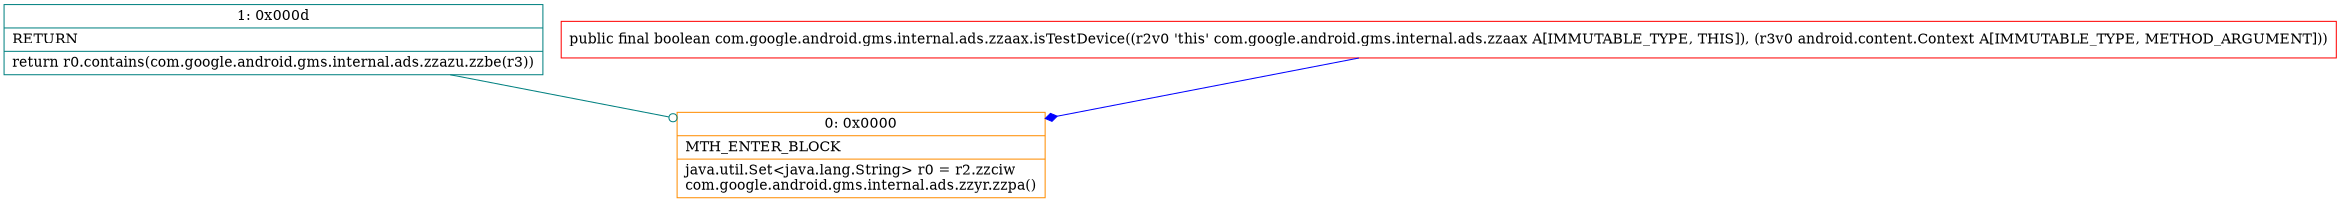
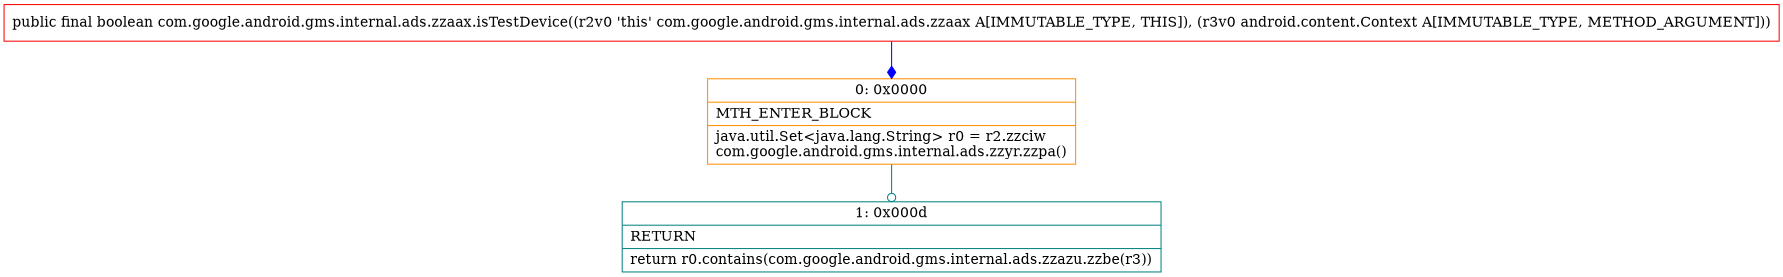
edge "1: 0x000d" -> "0: 0x0000": reversed
